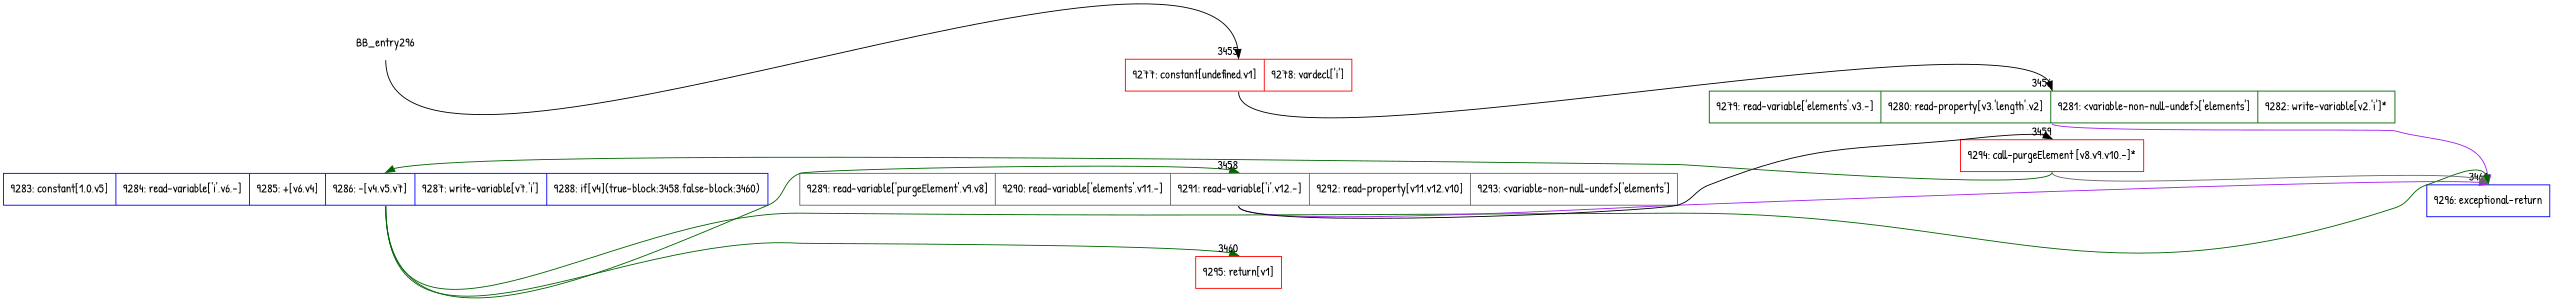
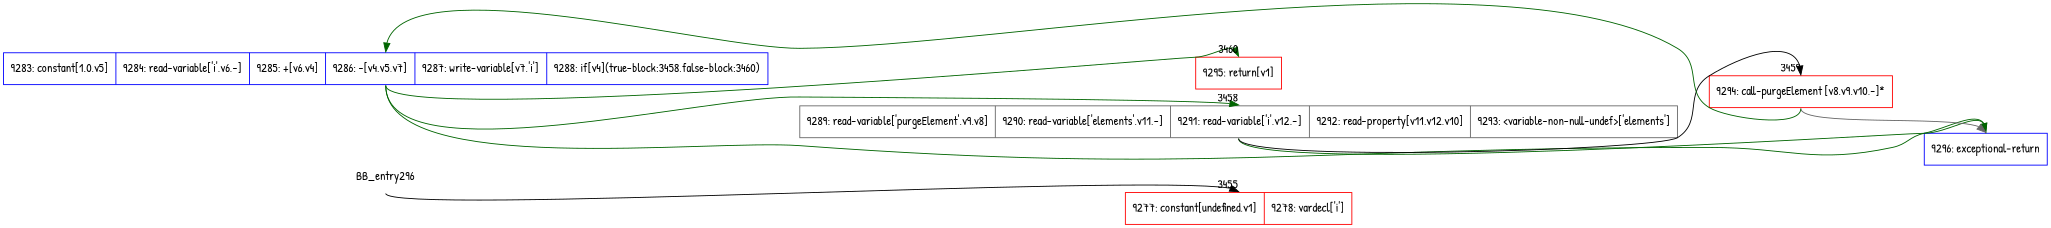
node "9279: read-variable['elements',v3,-]": removed
edge "9289: read-variable['purgeElement',v9,v8]" -> "9296: exceptional-return": color purple -> darkgreen
